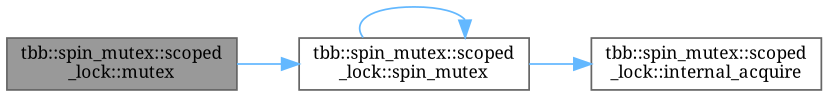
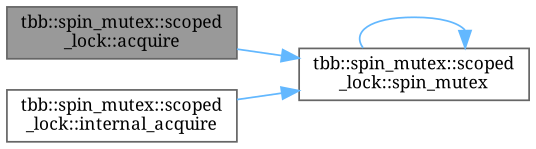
node "tbb::spin_mutex::scoped _lock::mutex": label "tbb::spin_mutex::scoped _lock::mutex" -> "tbb::spin_mutex::scoped _lock::acquire"
edge "tbb::spin_mutex::scoped _lock::spin_mutex" -> "tbb::spin_mutex::scoped _lock::internal_acquire": reversed
